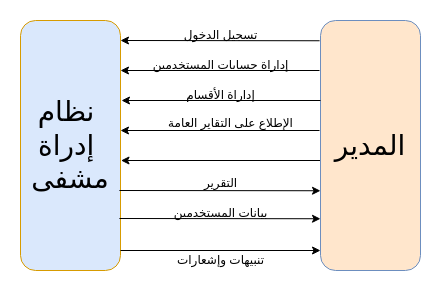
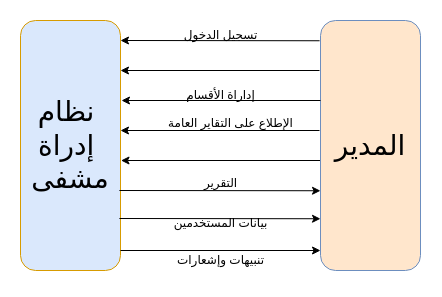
node "إداراة حسابات المستخدمين": removed
node "بيانات المستخدمين": moved (221, 214) -> (221, 224)
